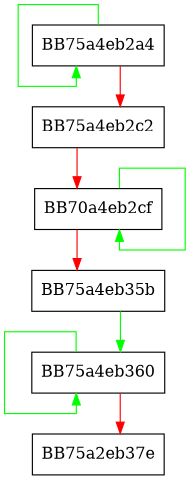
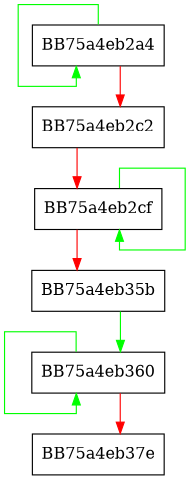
node "BB70a4eb2cf": label "BB70a4eb2cf" -> "BB75a4eb2cf"
node "BB75a2eb37e": label "BB75a2eb37e" -> "BB75a4eb37e"
